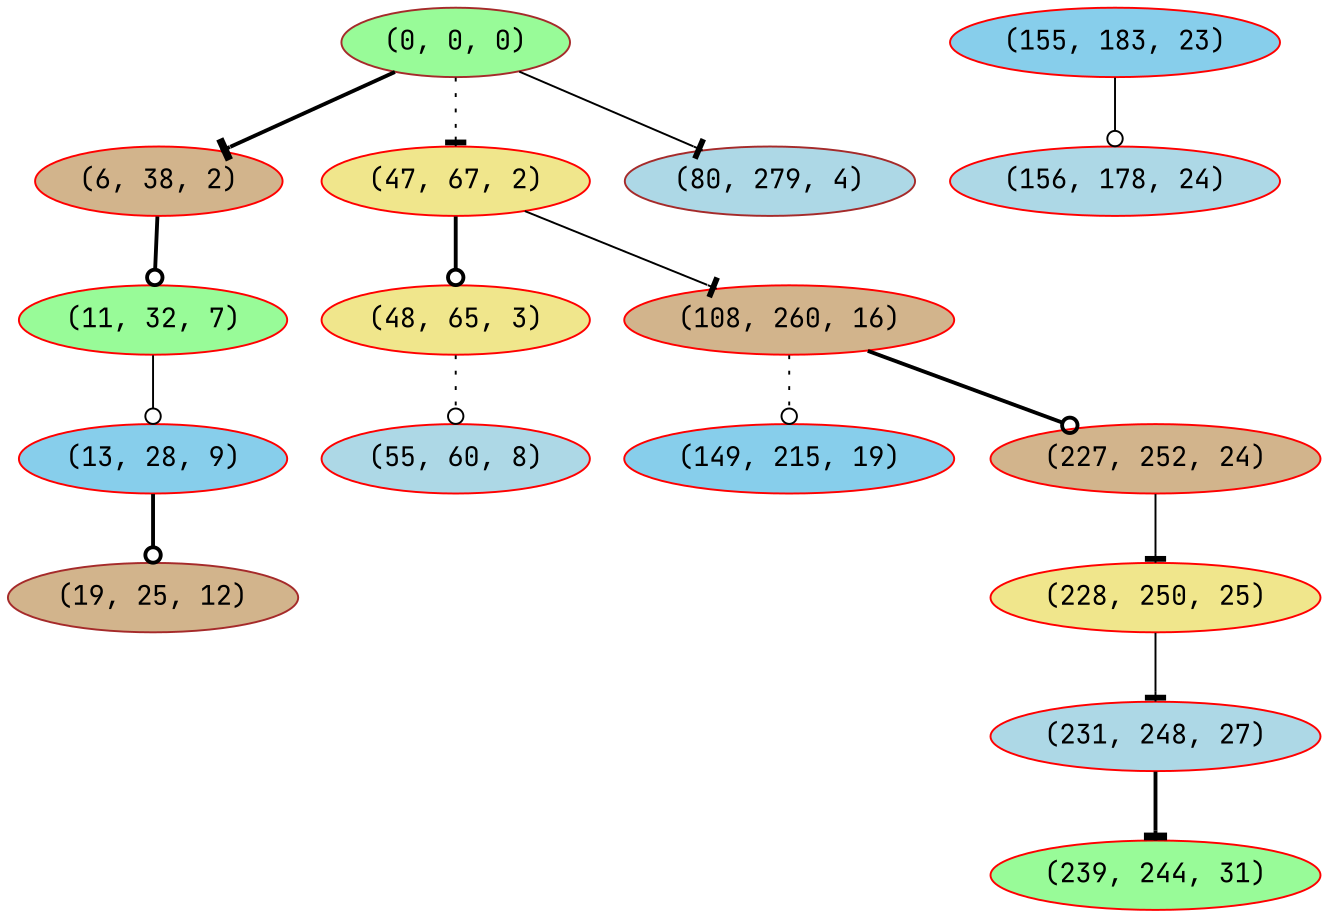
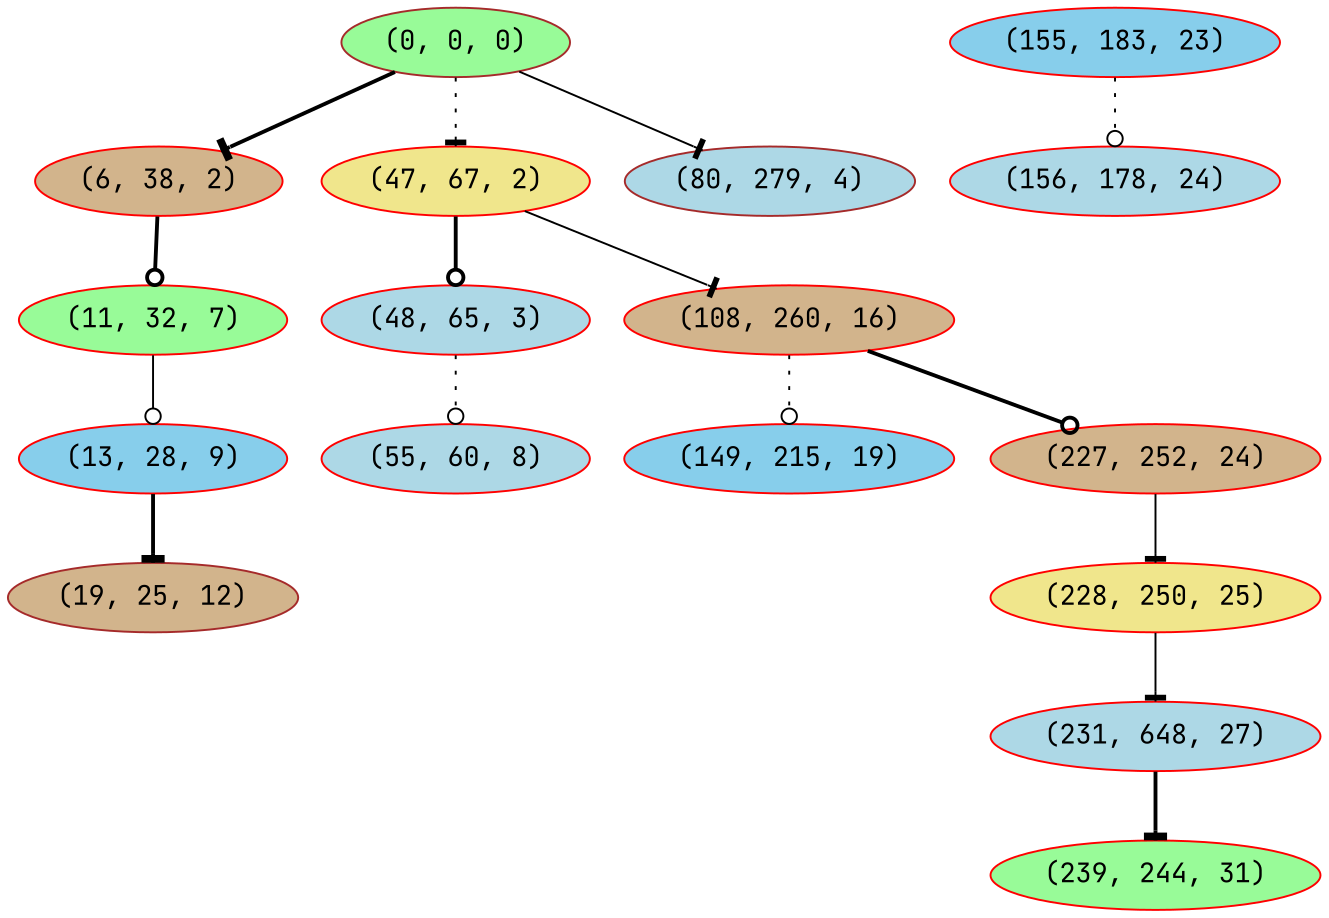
edge "(155, 183, 23)" -> "(156, 178, 24)": style solid -> dotted
node "(48, 65, 3)": fillcolor khaki -> lightblue
edge "(13, 28, 9)" -> "(19, 25, 12)": arrowhead odot -> tee
node "(231, 248, 27)": label "(231, 248, 27)" -> "(231, 648, 27)"
